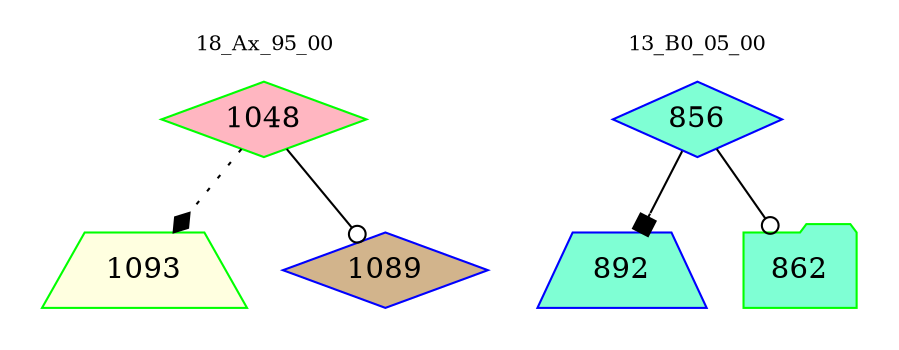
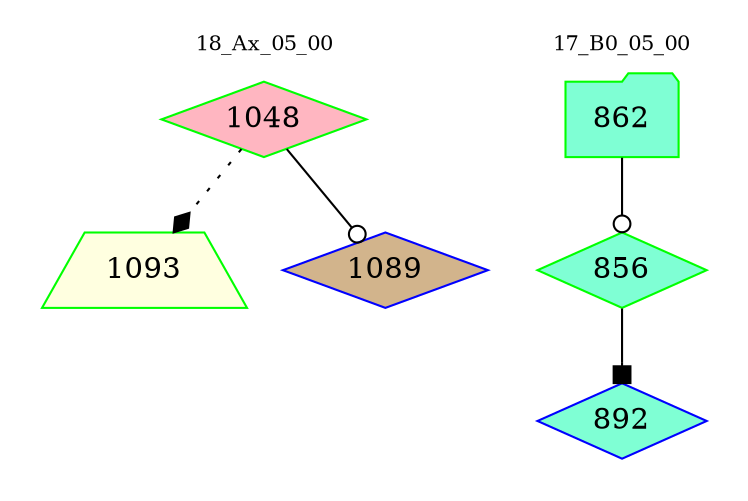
cluster "18_Ax_95_00": label "18_Ax_95_00" -> "18_Ax_05_00"
cluster "13_B0_05_00": label "13_B0_05_00" -> "17_B0_05_00"
node "856": color blue -> green
edge "856" -> "862": reversed
node "892": shape trapezium -> diamond
